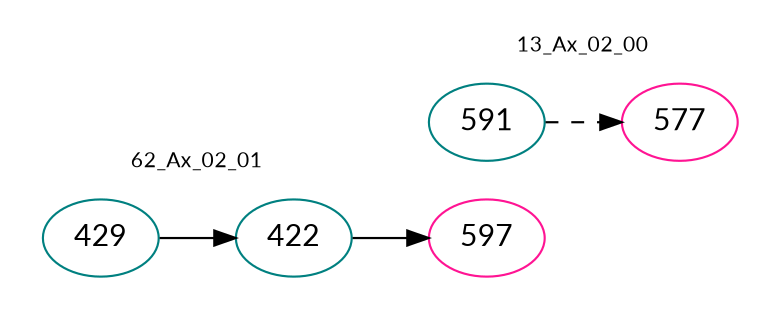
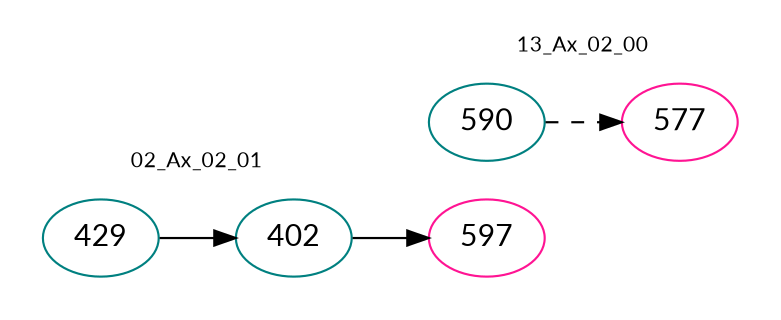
node "591": label "591" -> "590"
cluster "62_Ax_02_01": label "62_Ax_02_01" -> "02_Ax_02_01"
node "422": label "422" -> "402"
